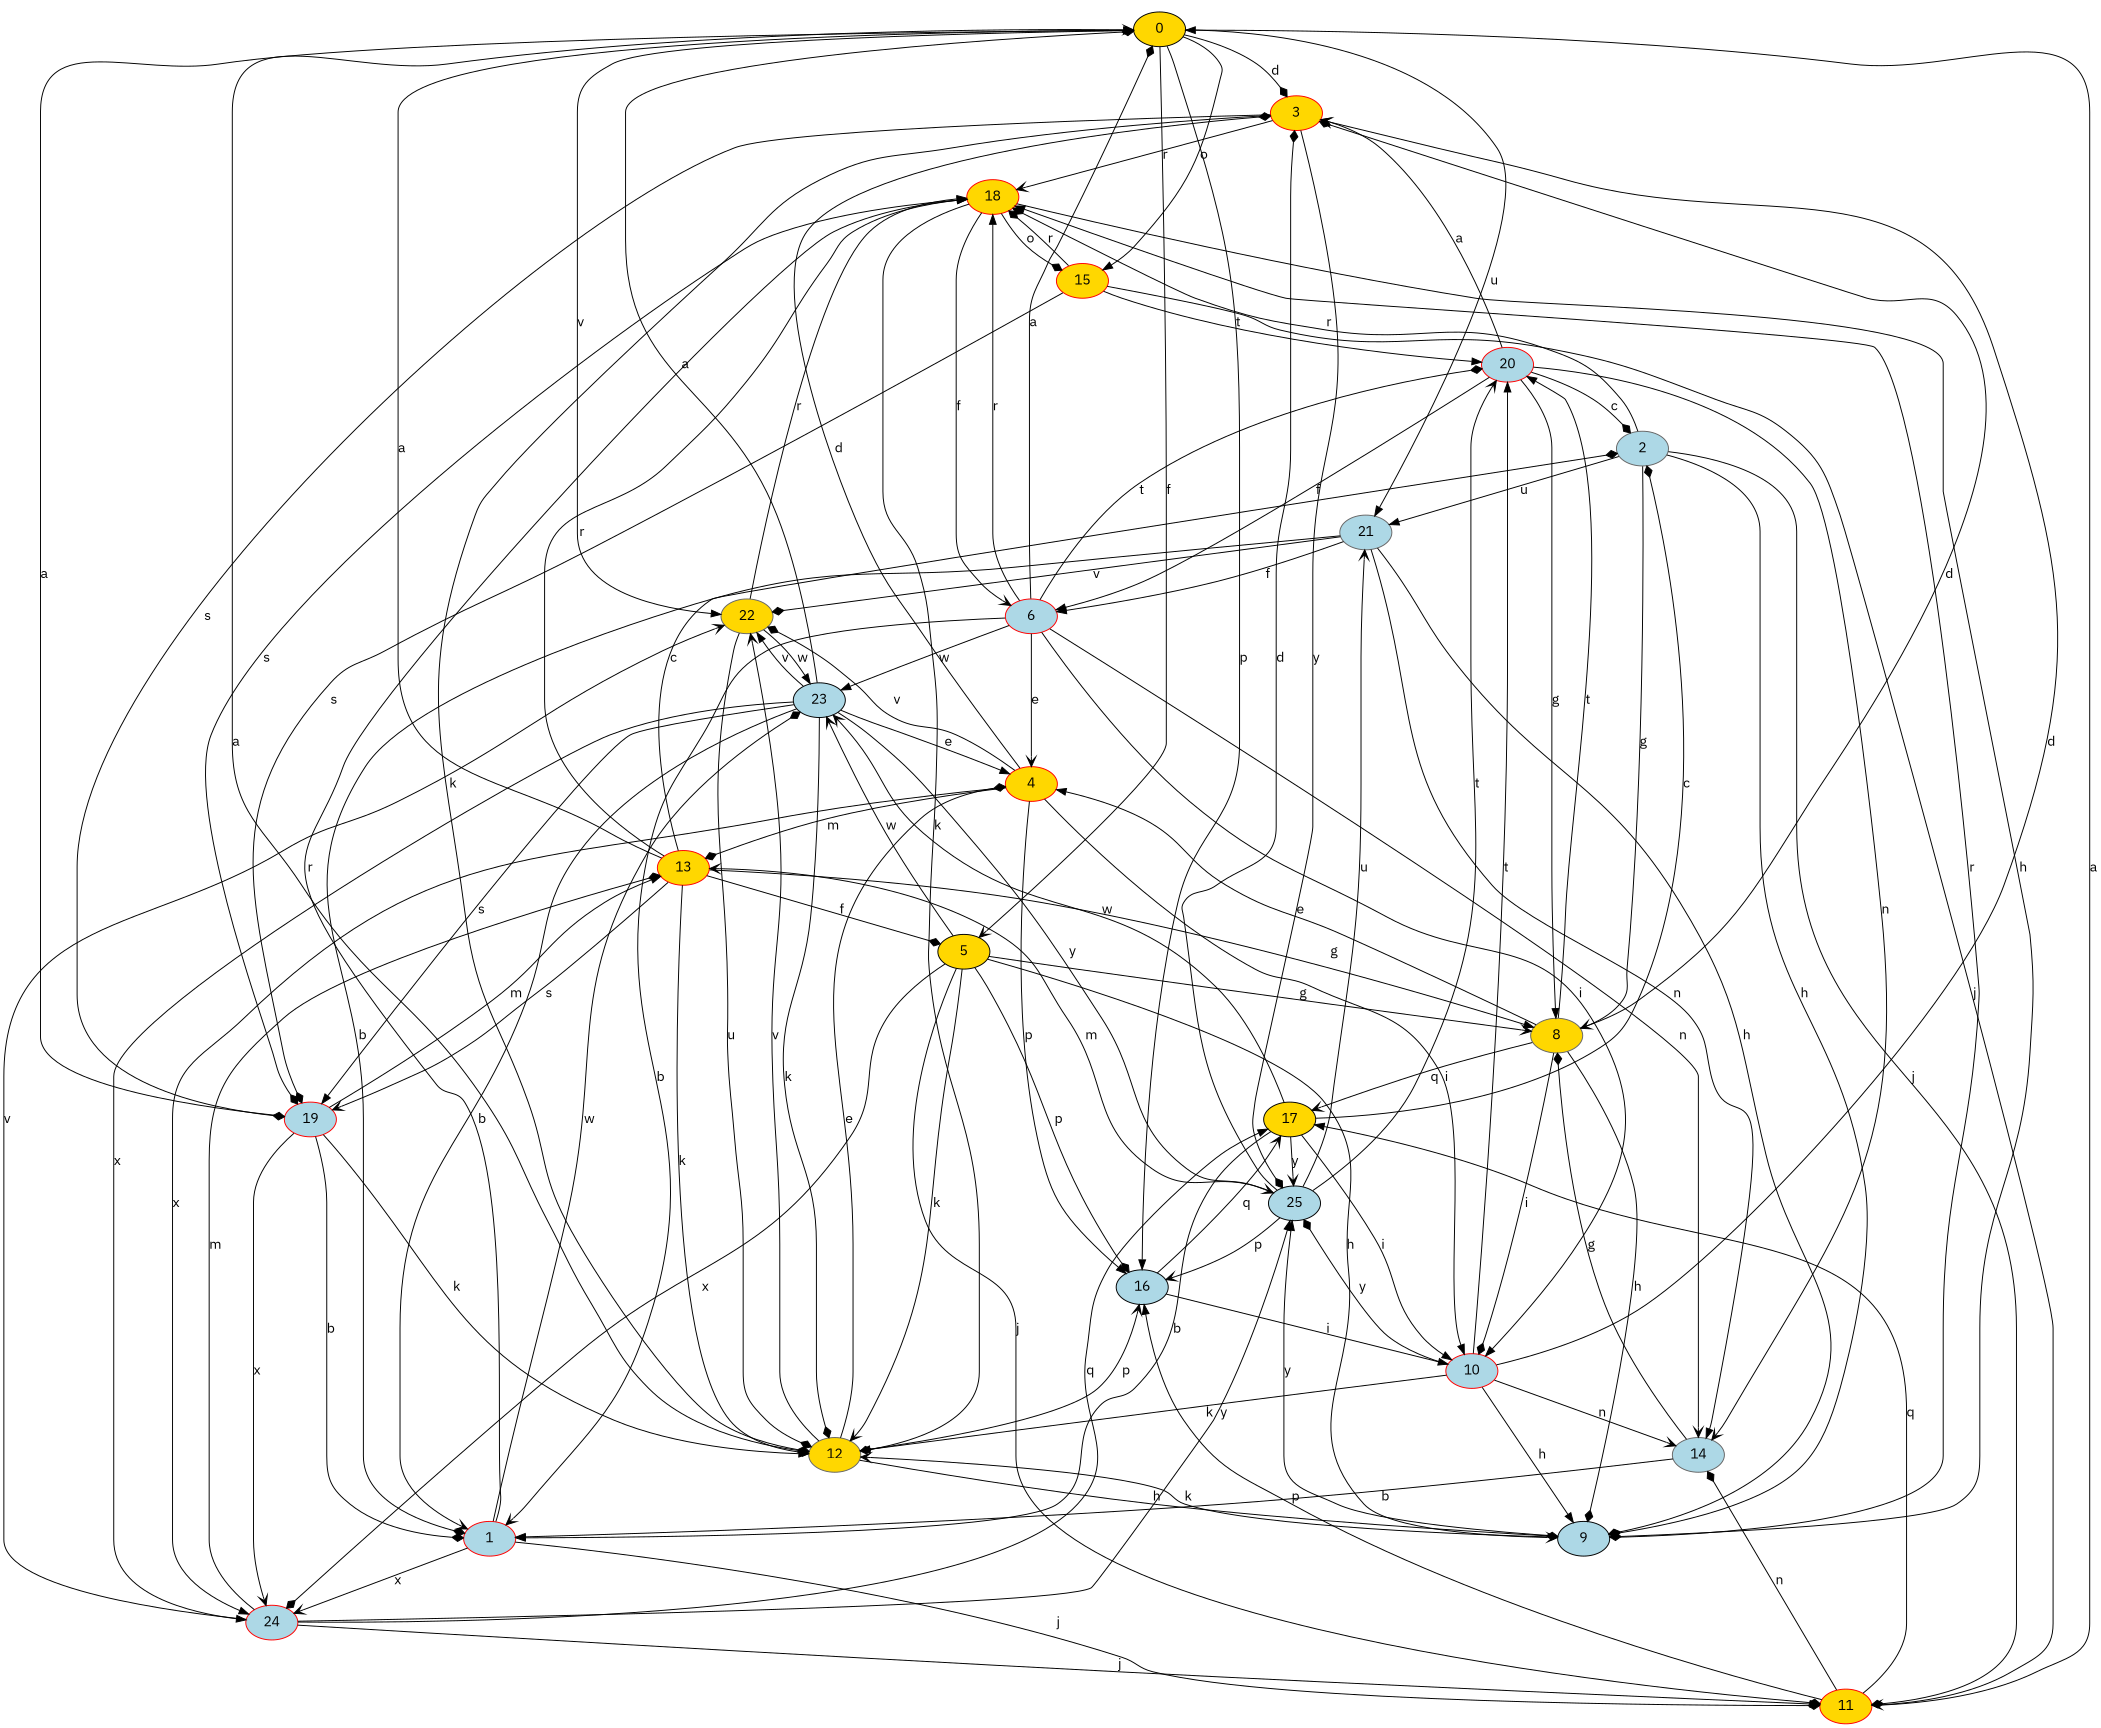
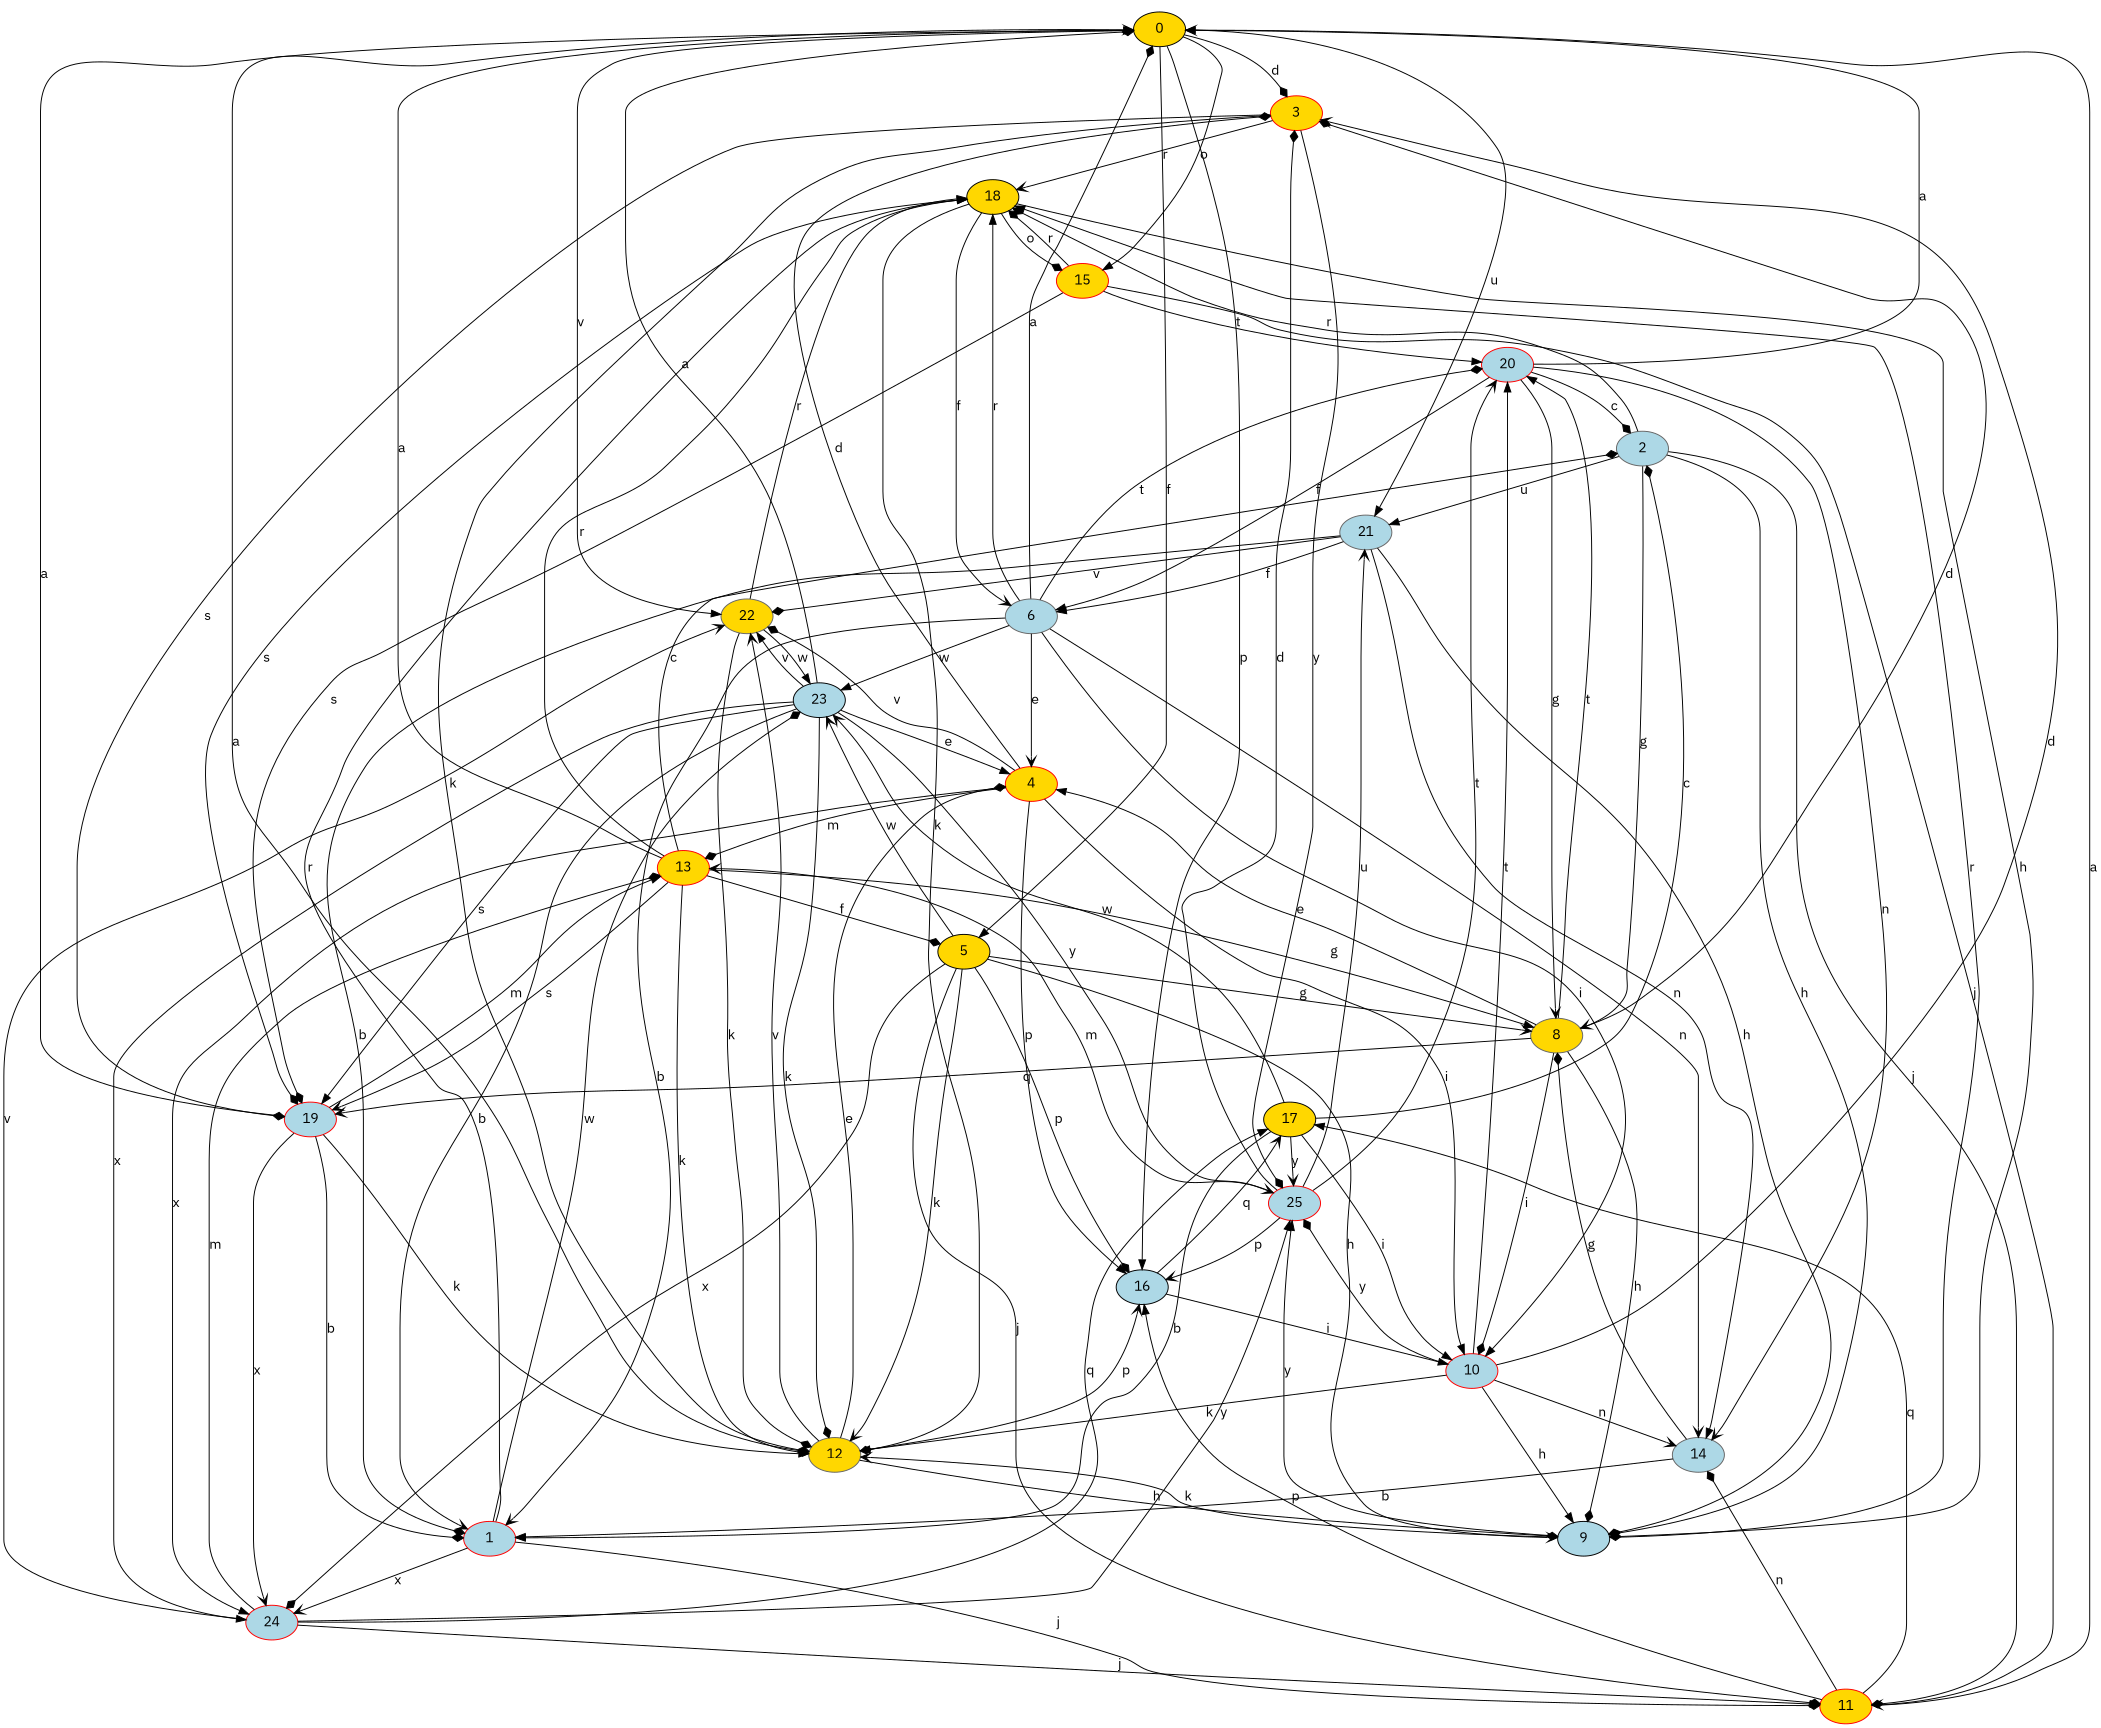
node "18": color red -> black
edge "20" -> "3": now "20" -> "0"
edge "0" -> "5": arrowhead vee -> normal
node "6": color red -> gray40
edge "20" -> "8": arrowhead normal -> vee
edge "22" -> "12": label "u" -> "k"
edge "8" -> "17": now "8" -> "19"
node "25": color black -> red
